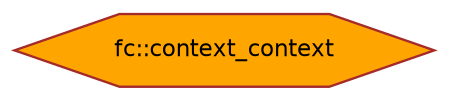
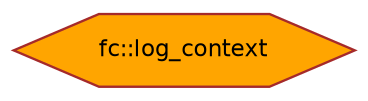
node "fc::context_context": label "fc::context_context" -> "fc::log_context"
